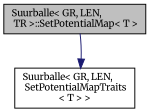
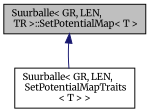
edge "Suurballe< GR, LEN, TR >::SetPotentialMap< T >" -> "Suurballe< GR, LEN, SetPotentialMapTraits < T > >": reversed
